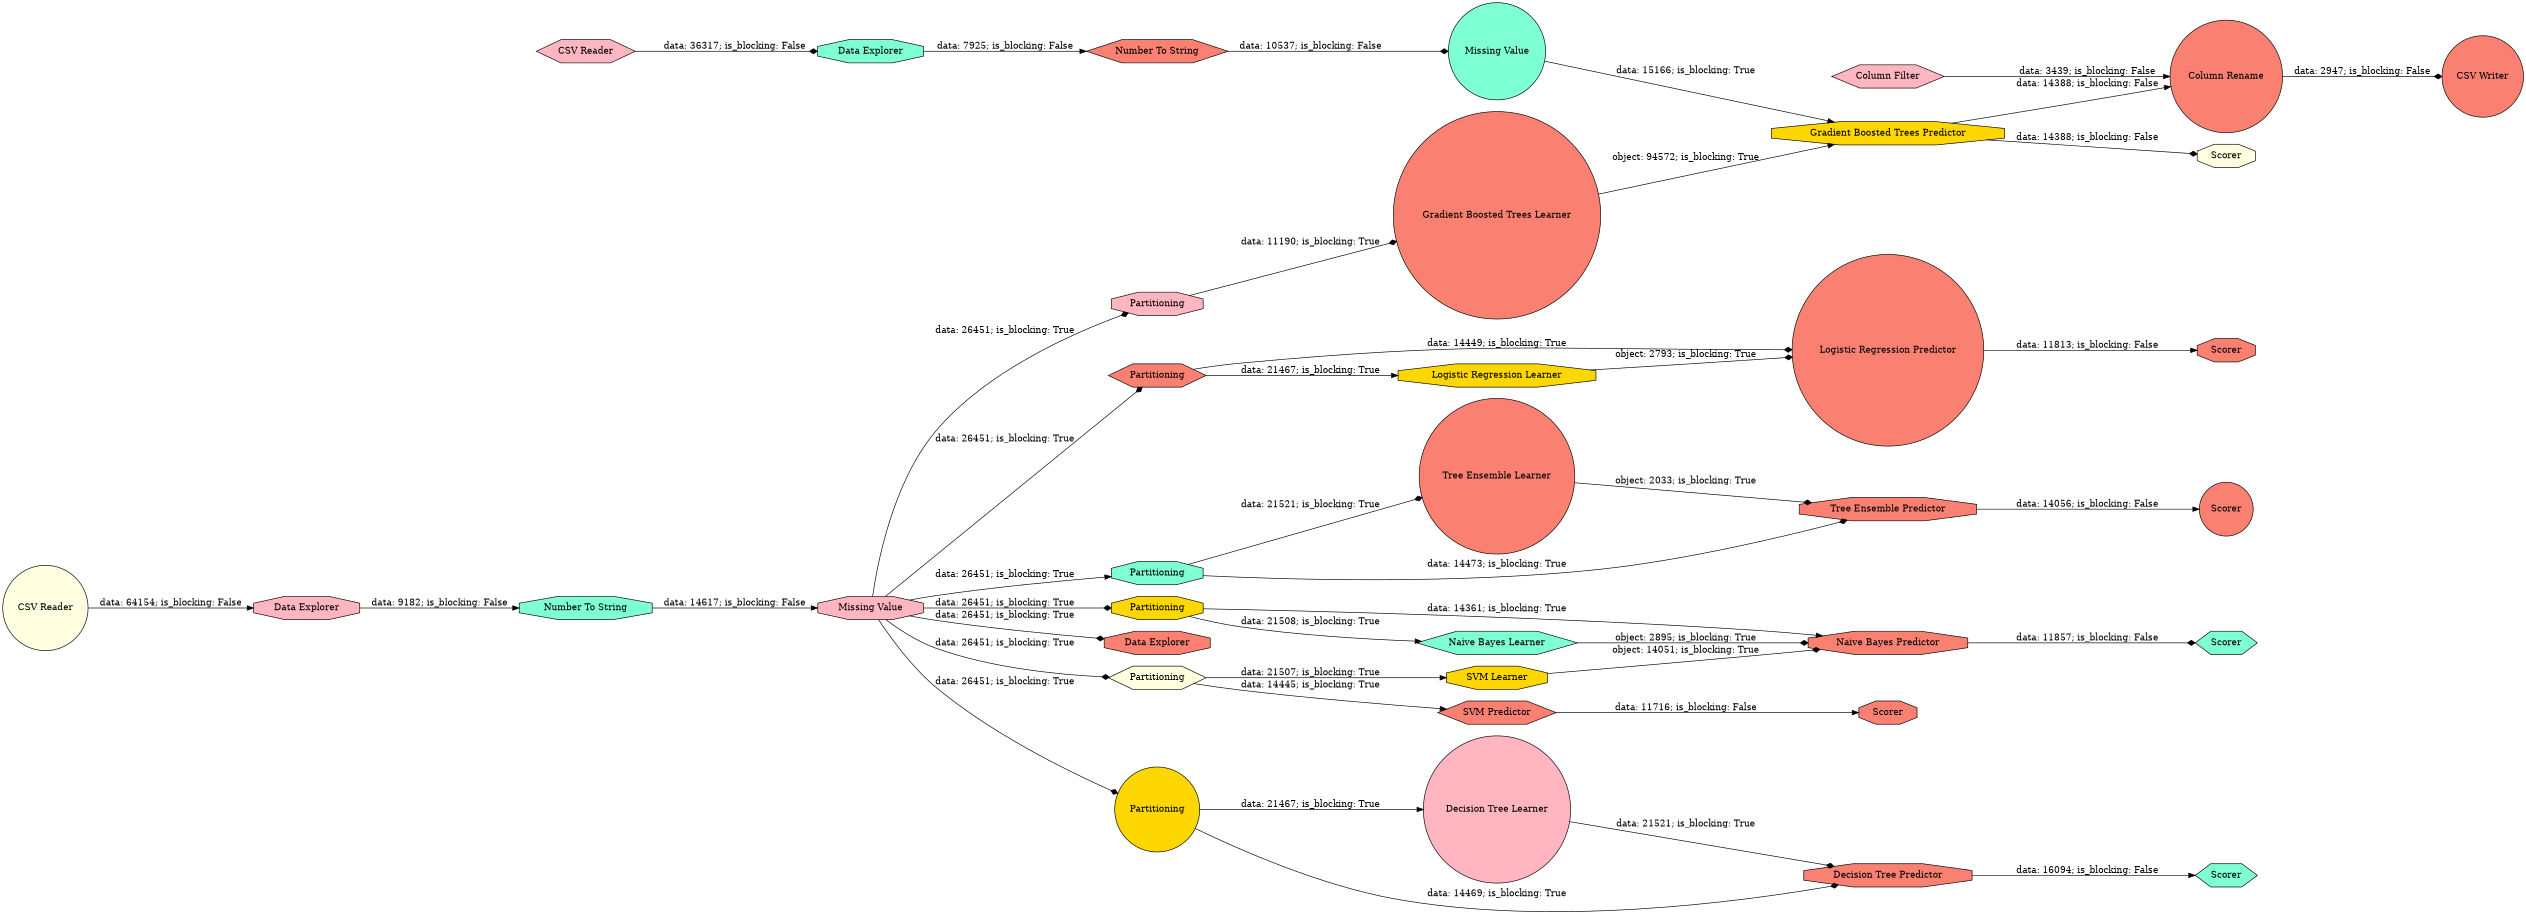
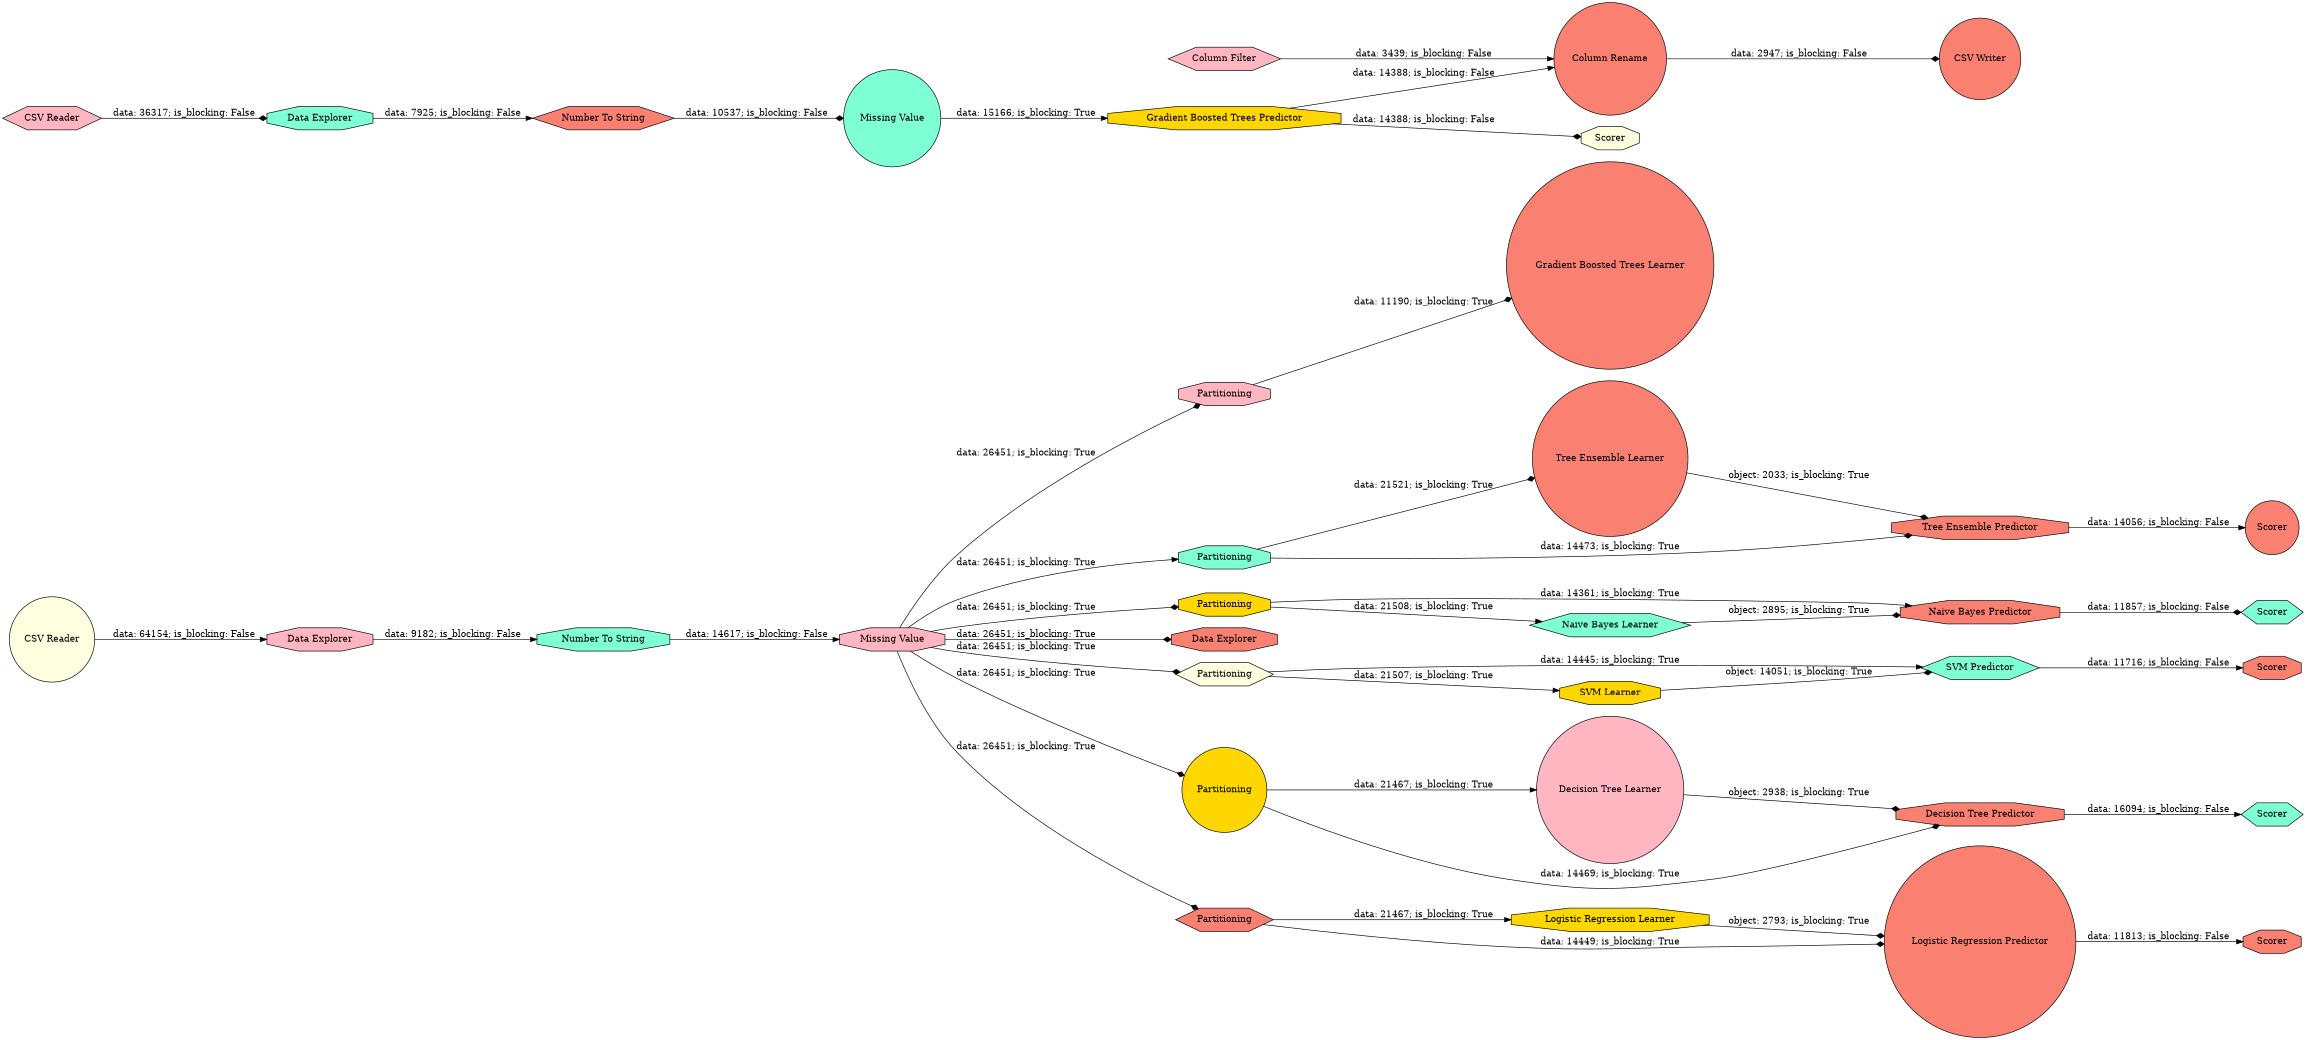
edge "Gradient Boosted Trees Learner" -> "Gradient Boosted Trees Predictor": removed, label "object: 94572; is_blocking: True"
edge "SVM Learner" -> "Naive Bayes Predictor": now "SVM Learner" -> "SVM Predictor"
node "SVM Predictor": fillcolor salmon -> aquamarine
edge "Decision Tree Learner" -> "Decision Tree Predictor": label "data: 21521; is_blocking: True" -> "object: 2938; is_blocking: True"
